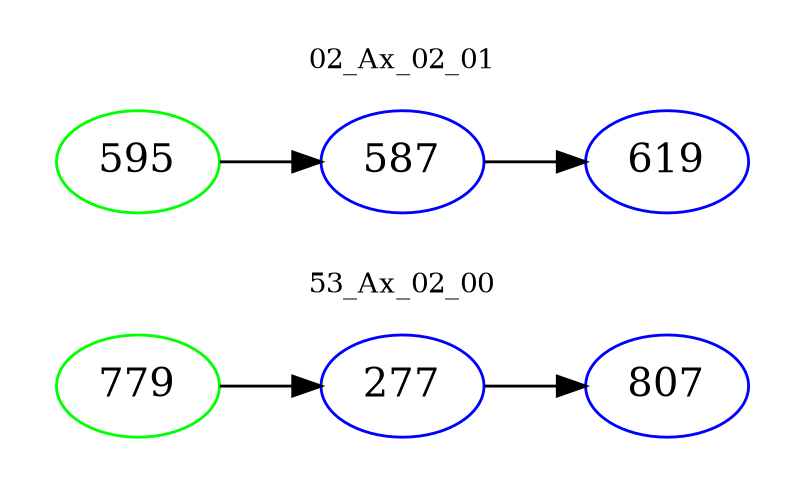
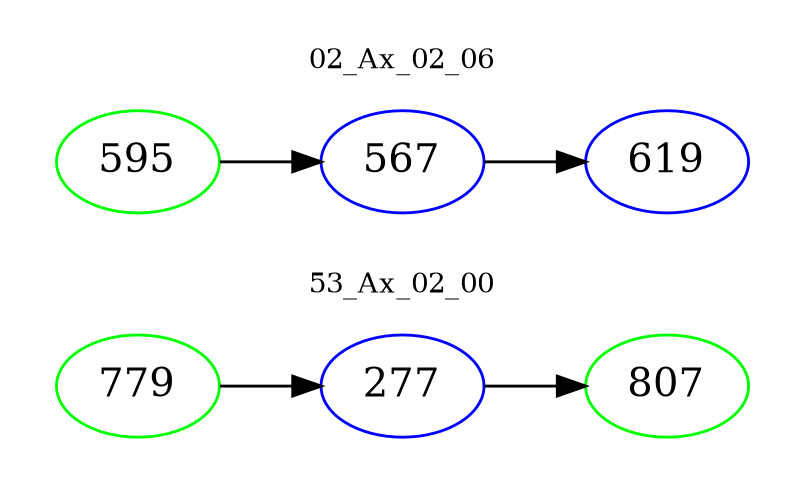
cluster "02_Ax_02_01": label "02_Ax_02_01" -> "02_Ax_02_06"
node "587": label "587" -> "567"
node "807": color blue -> green
